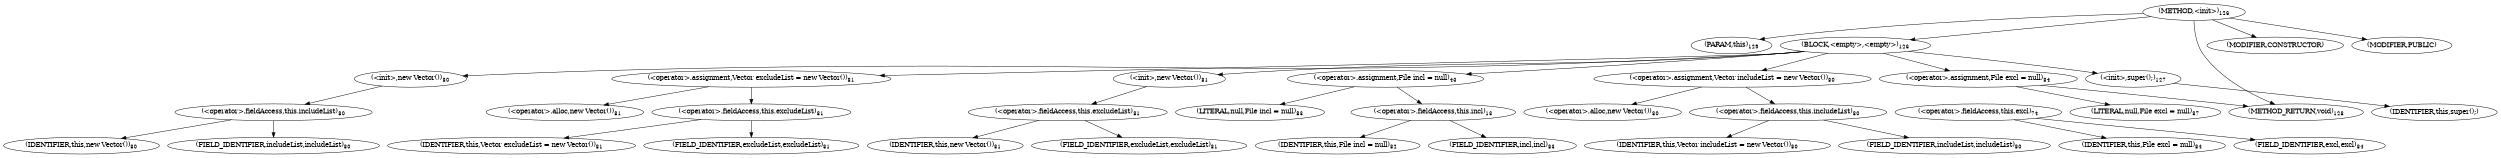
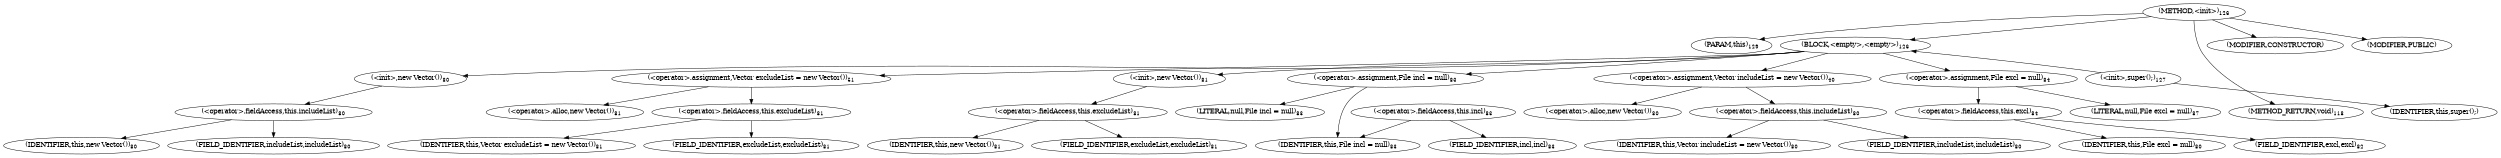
edge "(BLOCK,<empty>,<empty>)" -> "(<init>,super();)": reversed
node "(<operator>.assignment,Vector excludeList = new Vector())": text "81" -> "51"
node "(<operator>.assignment,File incl = null)": text "43" -> "83"
node "(<operator>.assignment,Vector includeList = new Vector())": text "80" -> "40"
edge "(<operator>.assignment,File incl = null)" -> "(<operator>.fieldAccess,this.incl)": now "(<operator>.assignment,File incl = null)" -> "(IDENTIFIER,this,File incl = null)"
edge "(<operator>.assignment,File excl = null)" -> "(METHOD_RETURN,void)": now "(<operator>.assignment,File excl = null)" -> "(<operator>.fieldAccess,this.excl)"
node "(<operator>.fieldAccess,this.incl)": text "13" -> "83"
node "(<operator>.fieldAccess,this.excl)": text "74" -> "84"
node "(METHOD_RETURN,void)": text "128" -> "118"
node "(IDENTIFIER,this,File incl = null)": text "82" -> "83"
node "(IDENTIFIER,this,File excl = null)": text "84" -> "80"
node "(FIELD_IDENTIFIER,excl,excl)": text "84" -> "82"
